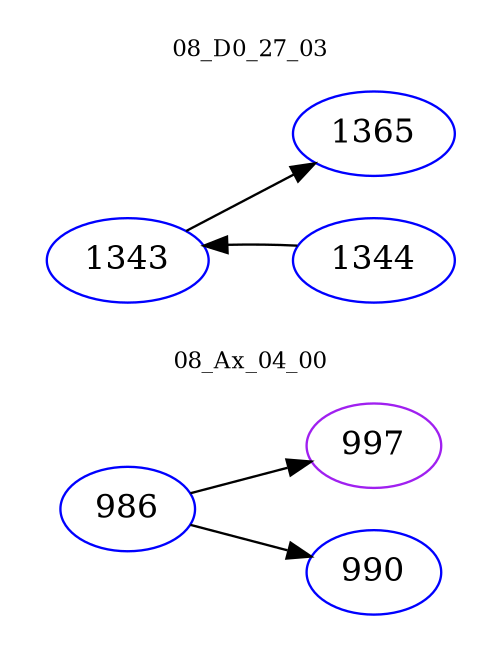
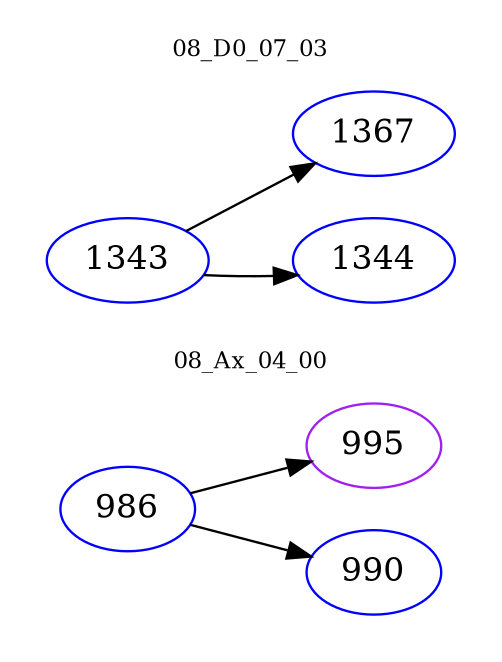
cluster "08_D0_27_03": label "08_D0_27_03" -> "08_D0_07_03"
node "1365": label "1365" -> "1367"
edge "1344" -> "1343": reversed
node "997": label "997" -> "995"
